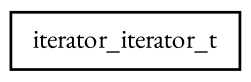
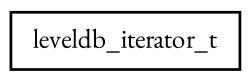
node "iterator_iterator_t": label "iterator_iterator_t" -> "leveldb_iterator_t"
